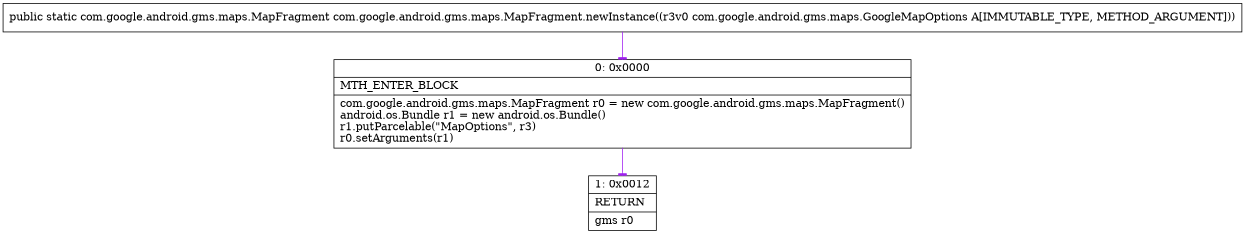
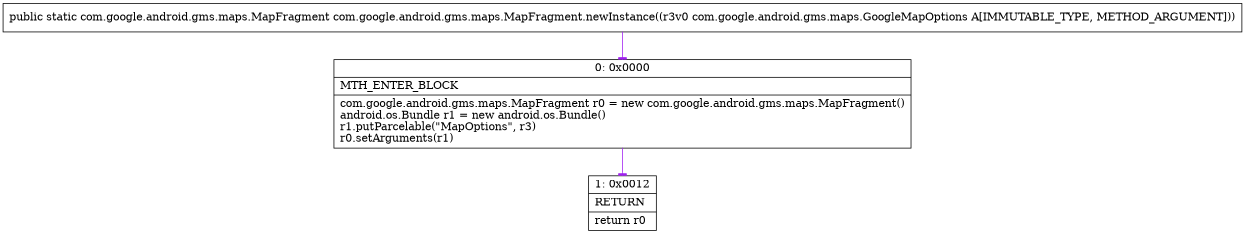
node "1: 0x0012": text "gms r0" -> "return r0"
